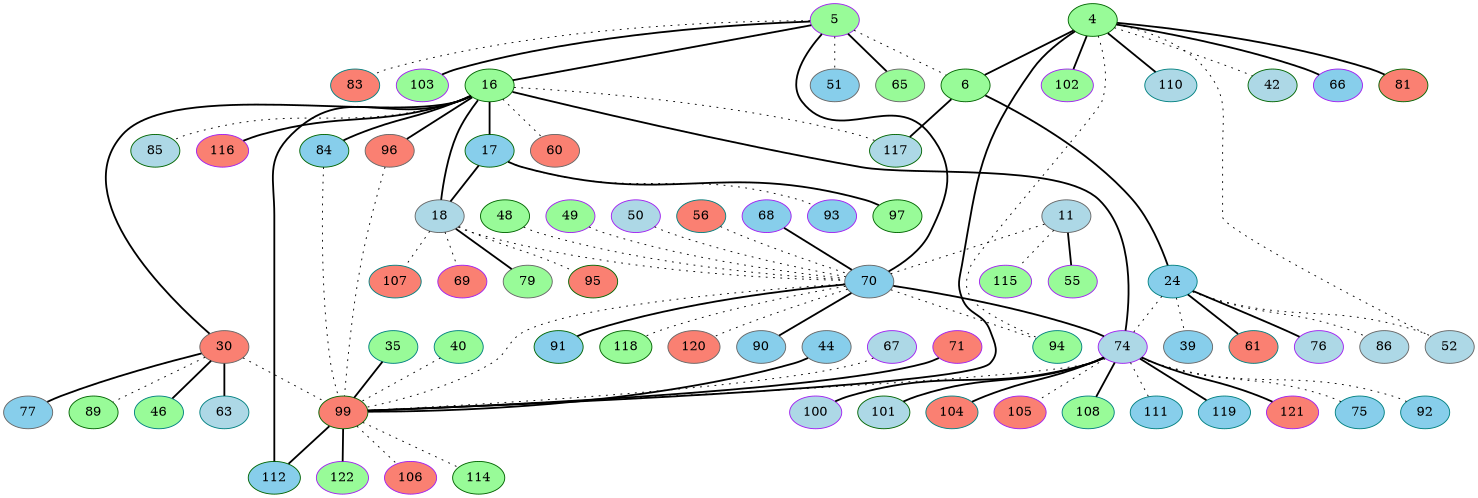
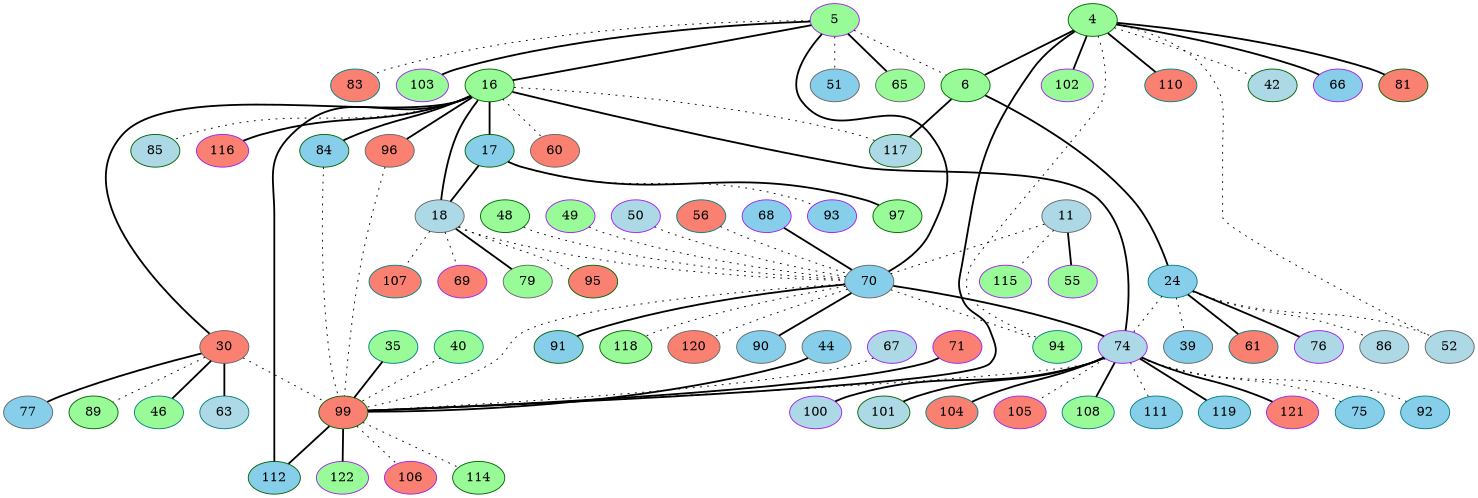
node "110": fillcolor lightblue -> salmon
